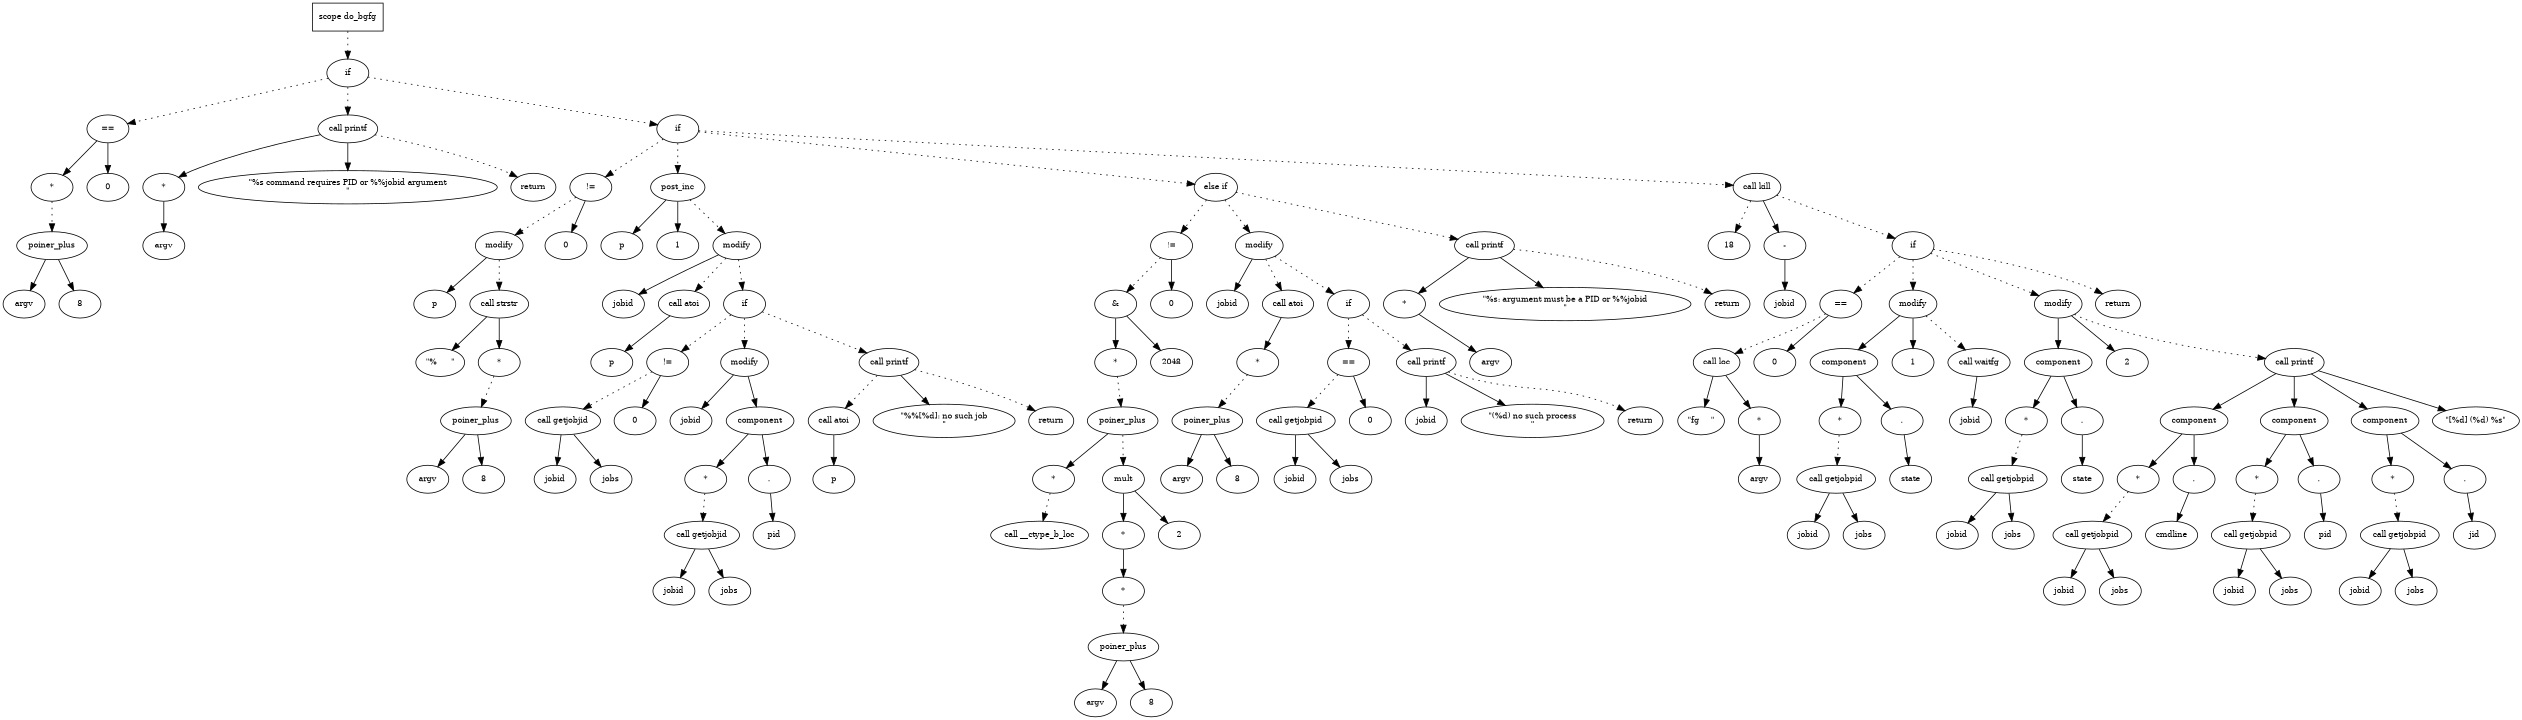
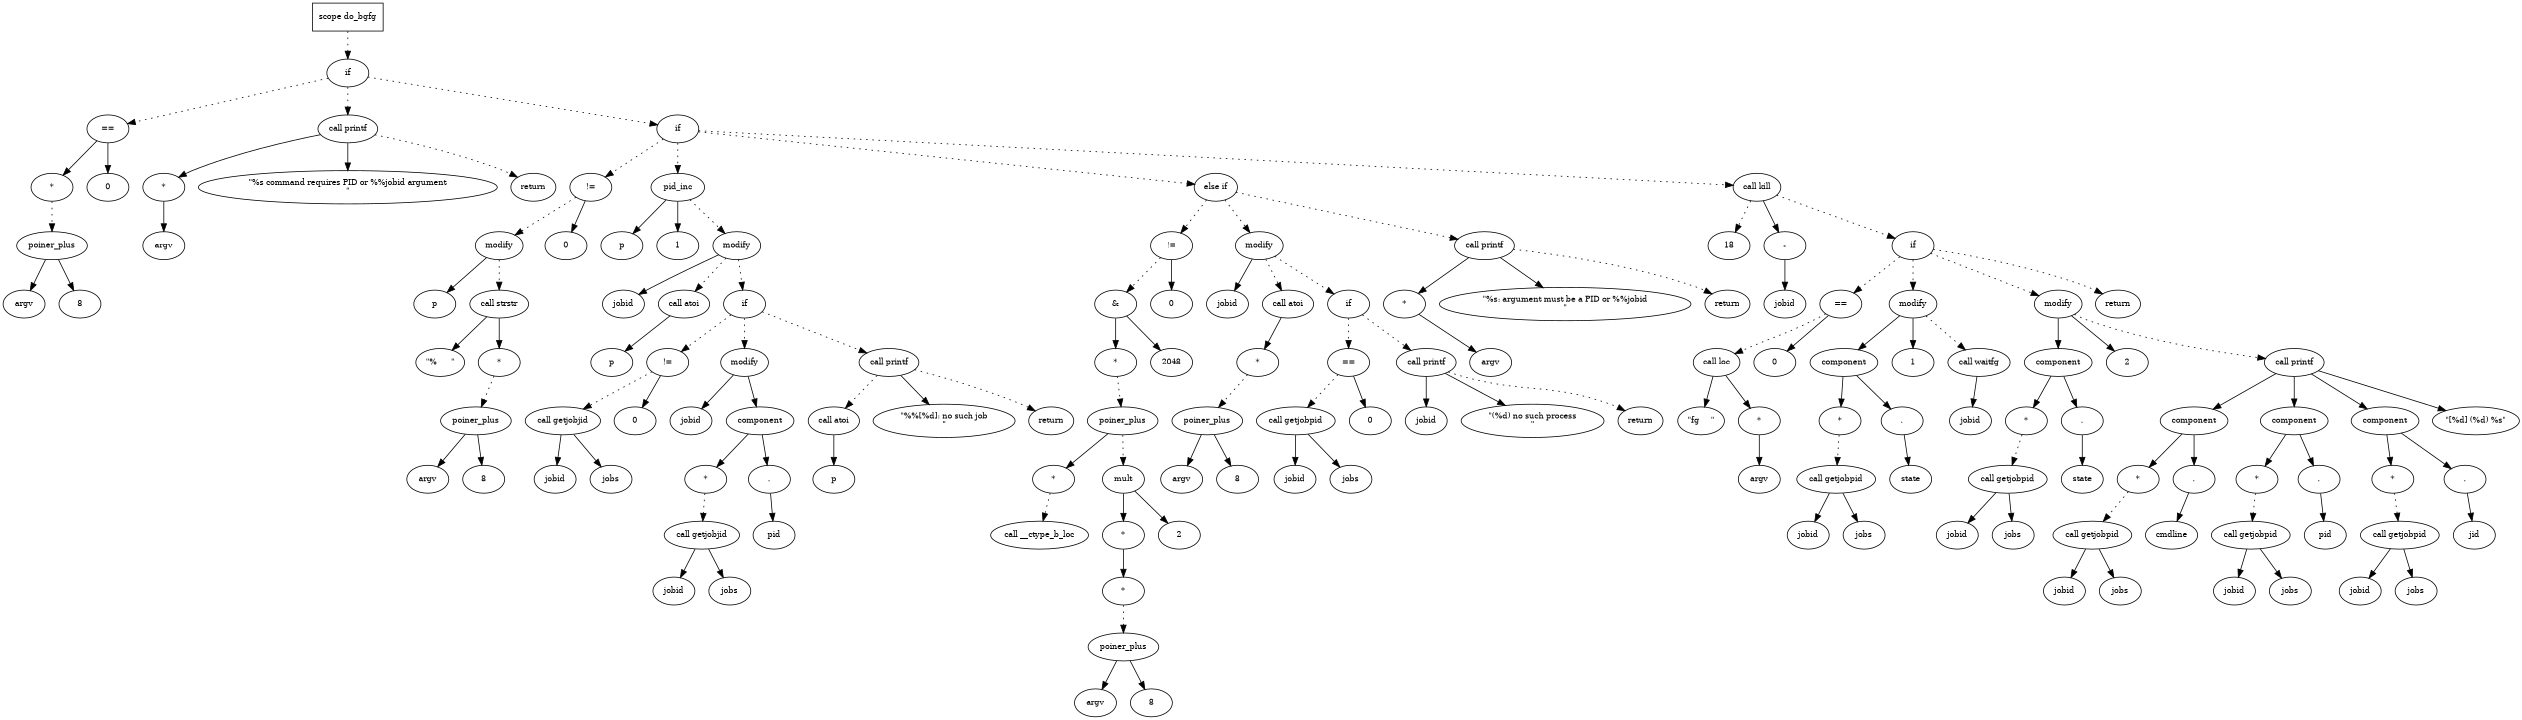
node "post_inc": label "post_inc" -> "pid_inc"
